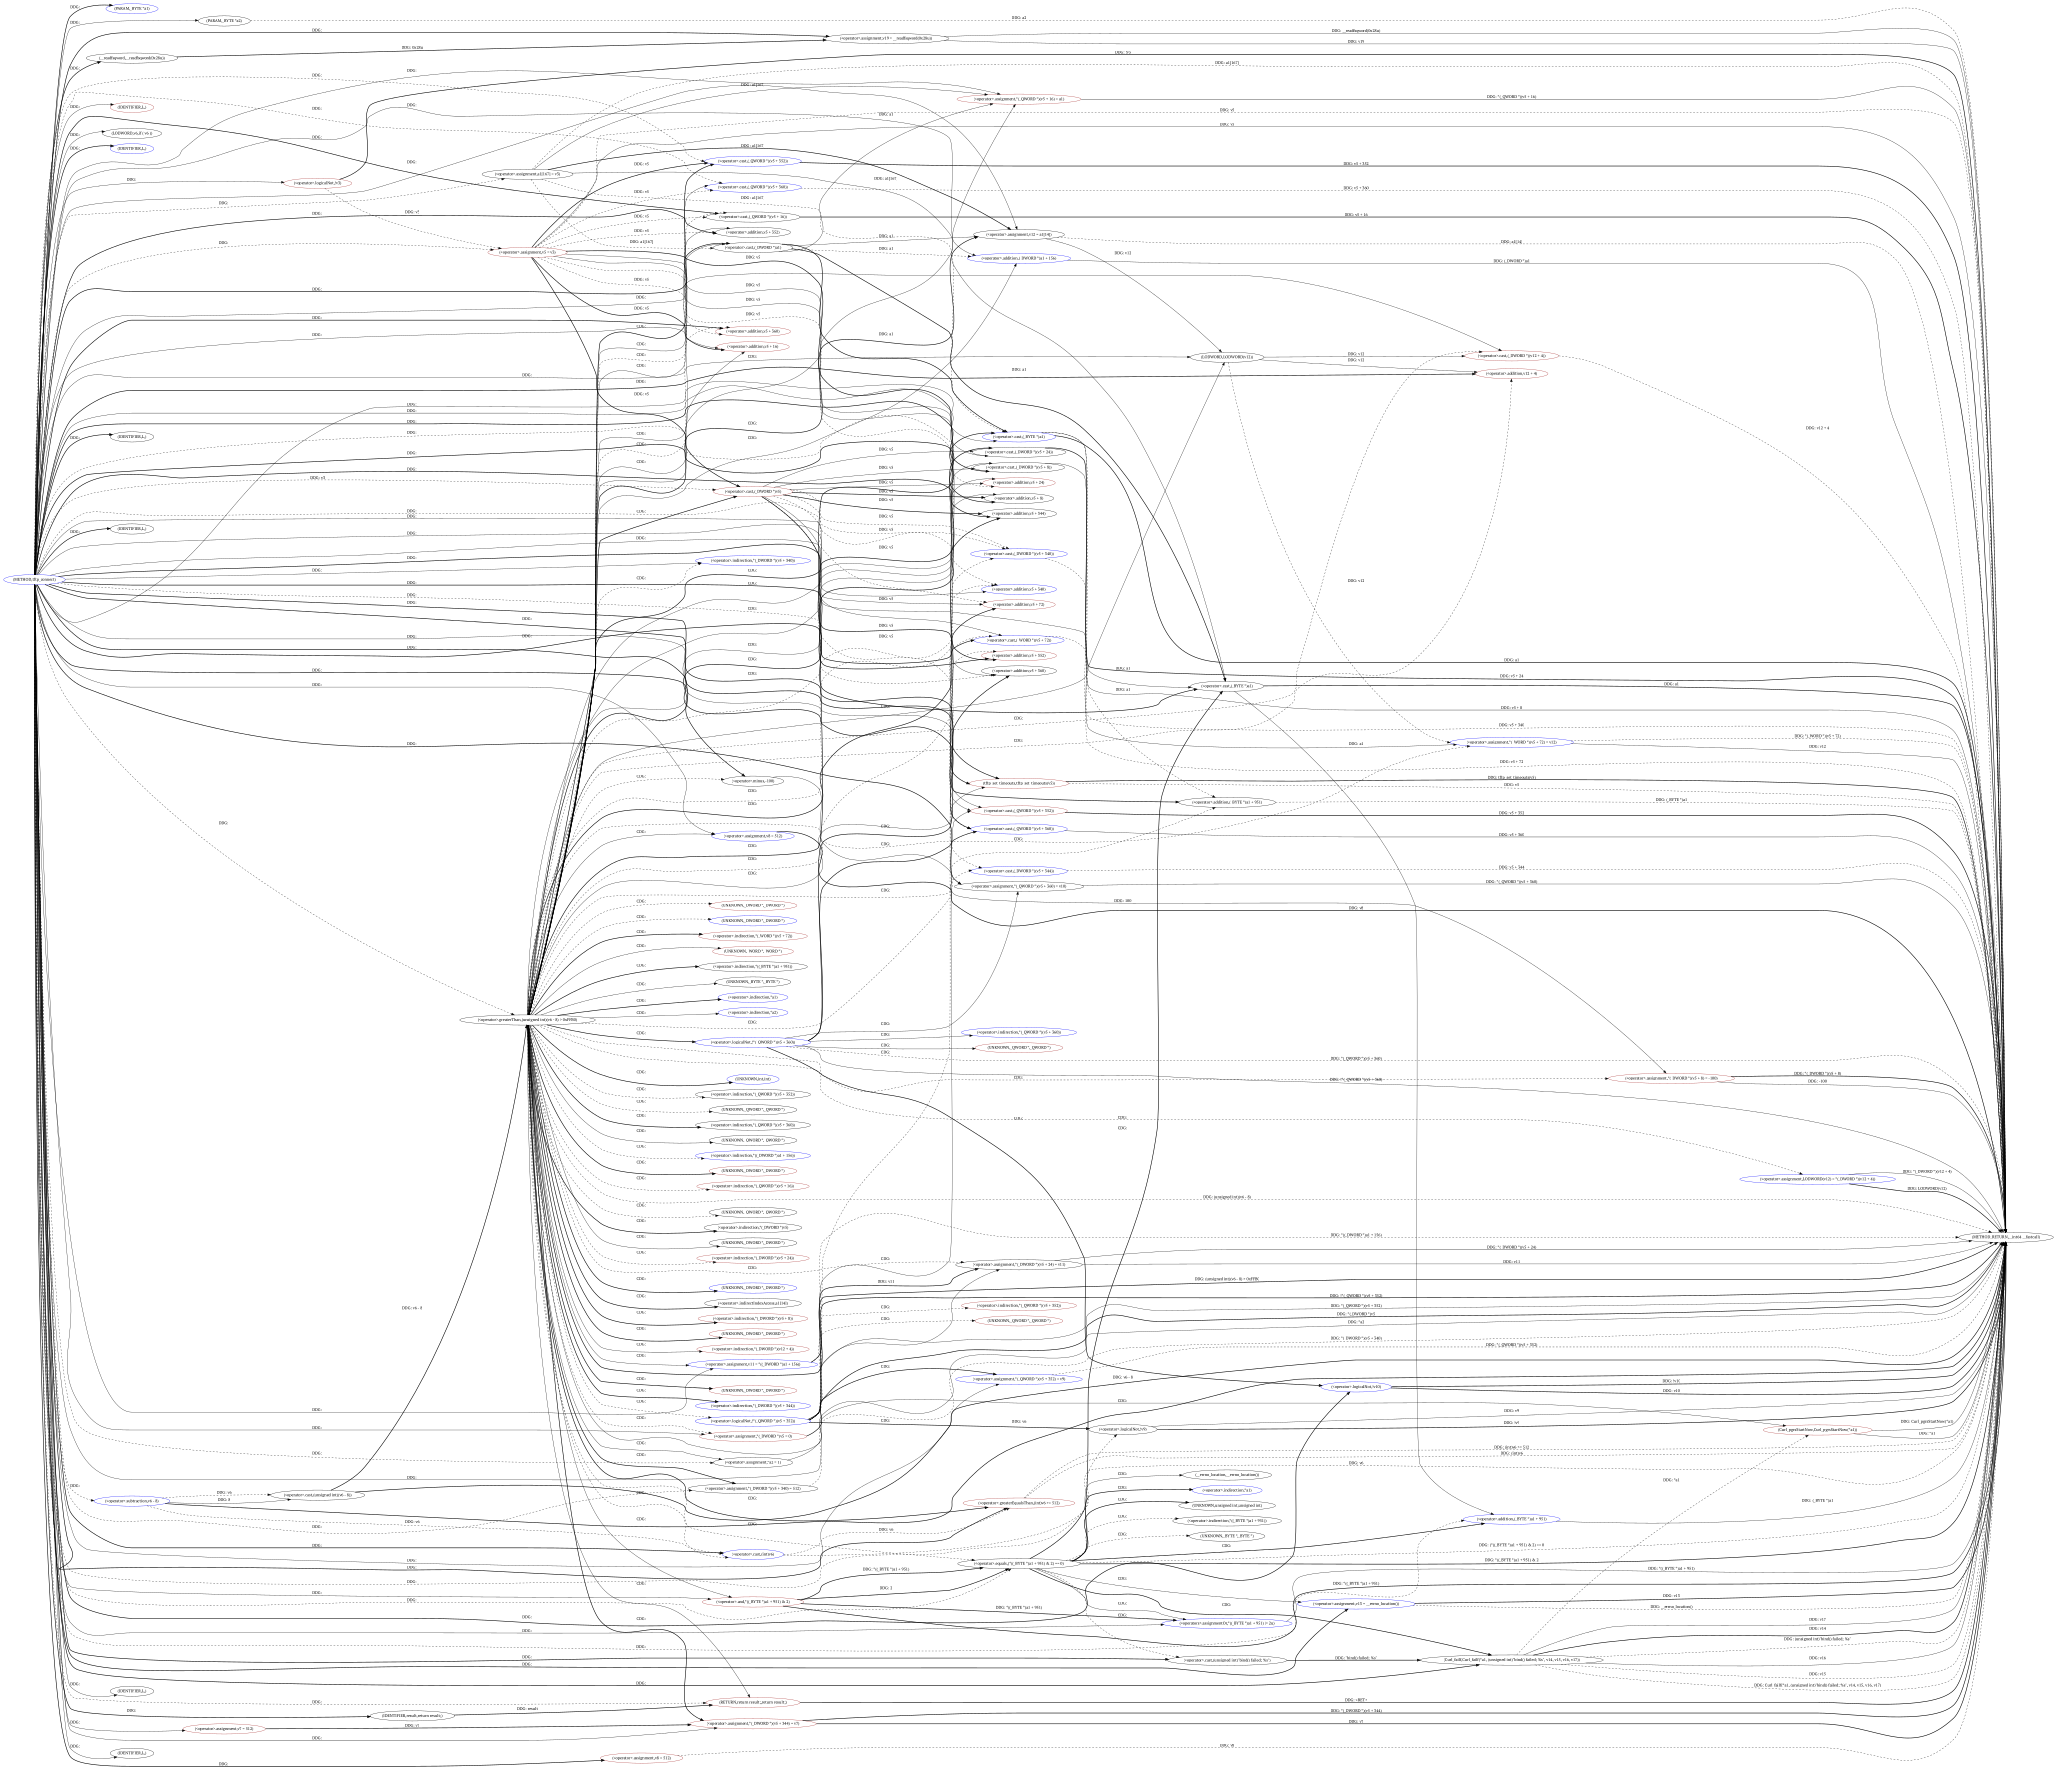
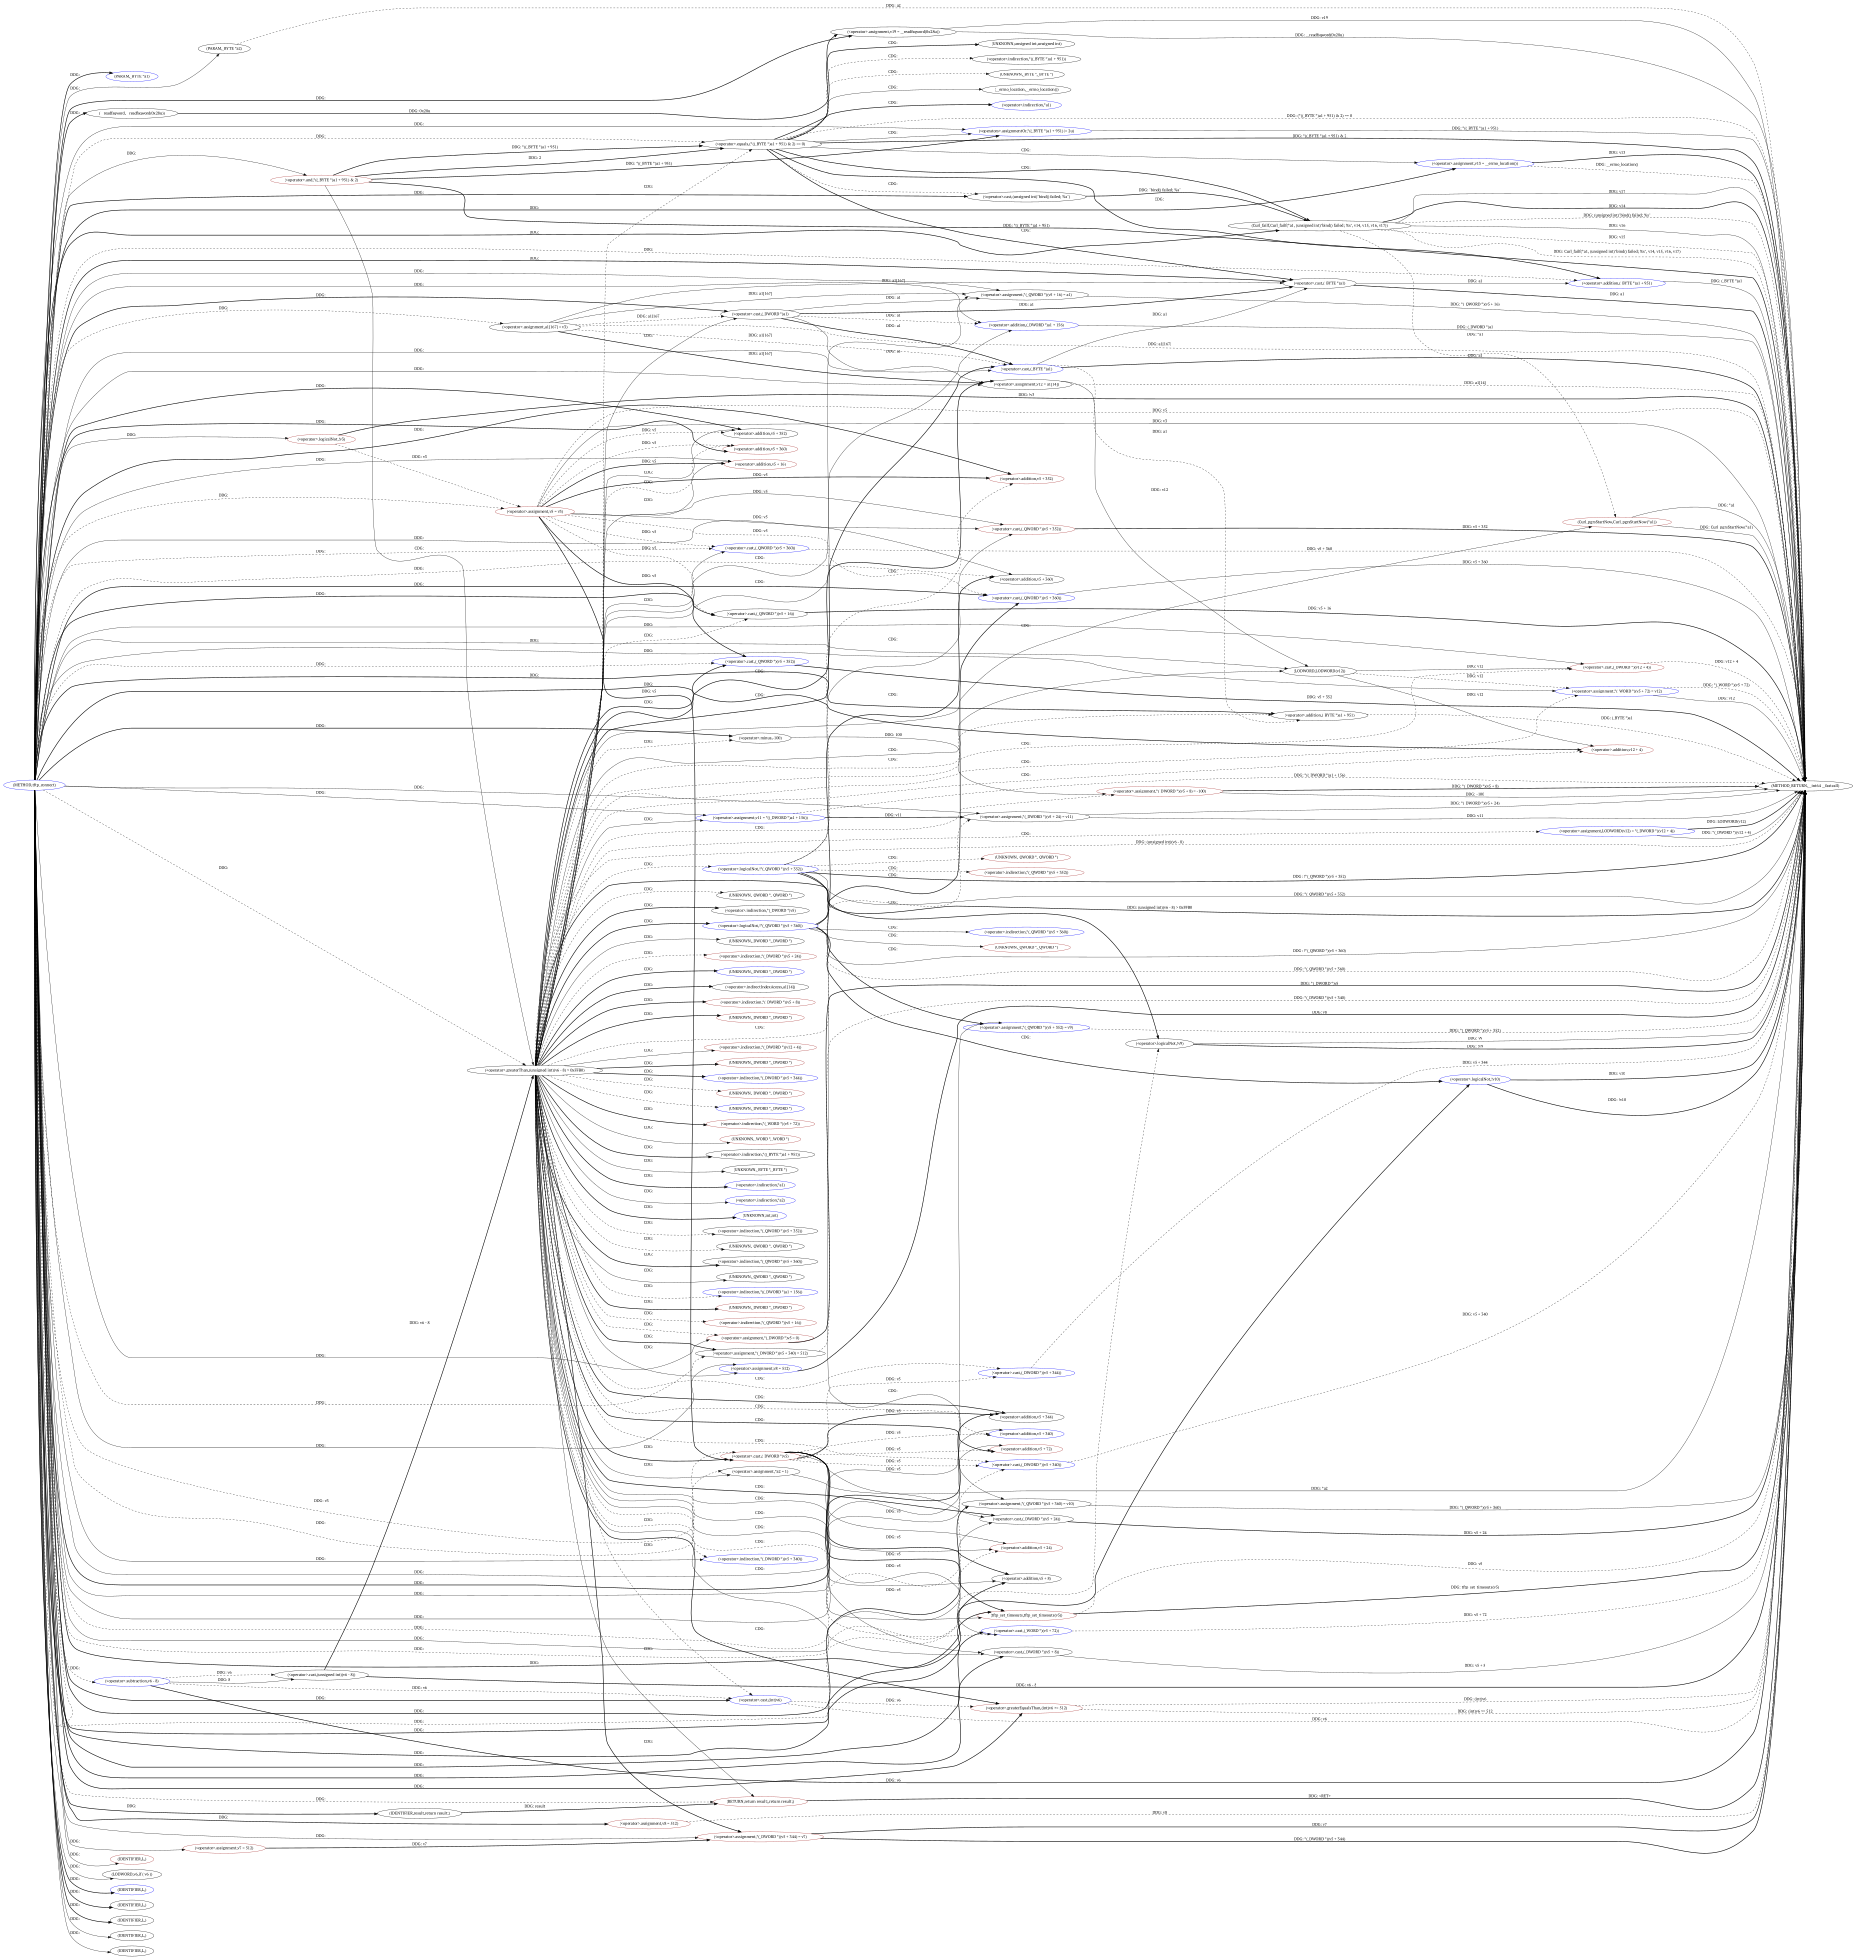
node "(<operator>.assignment,*(_QWORD *)(v5 + 16) = a1)": color brown -> black
edge "(<operator>.greaterThan,(unsigned int)(v6 - 8) > 0xFFB0)" -> "(<operator>.and,*((_BYTE *)a1 + 951) & 2)": reversed
